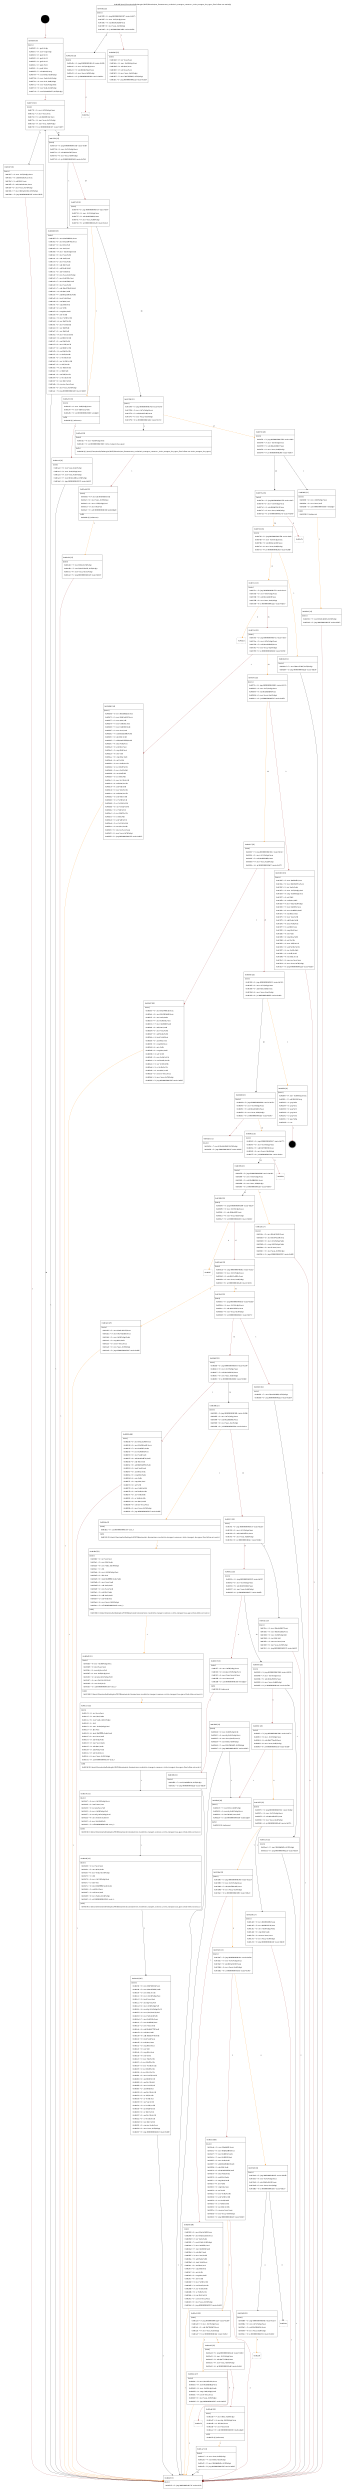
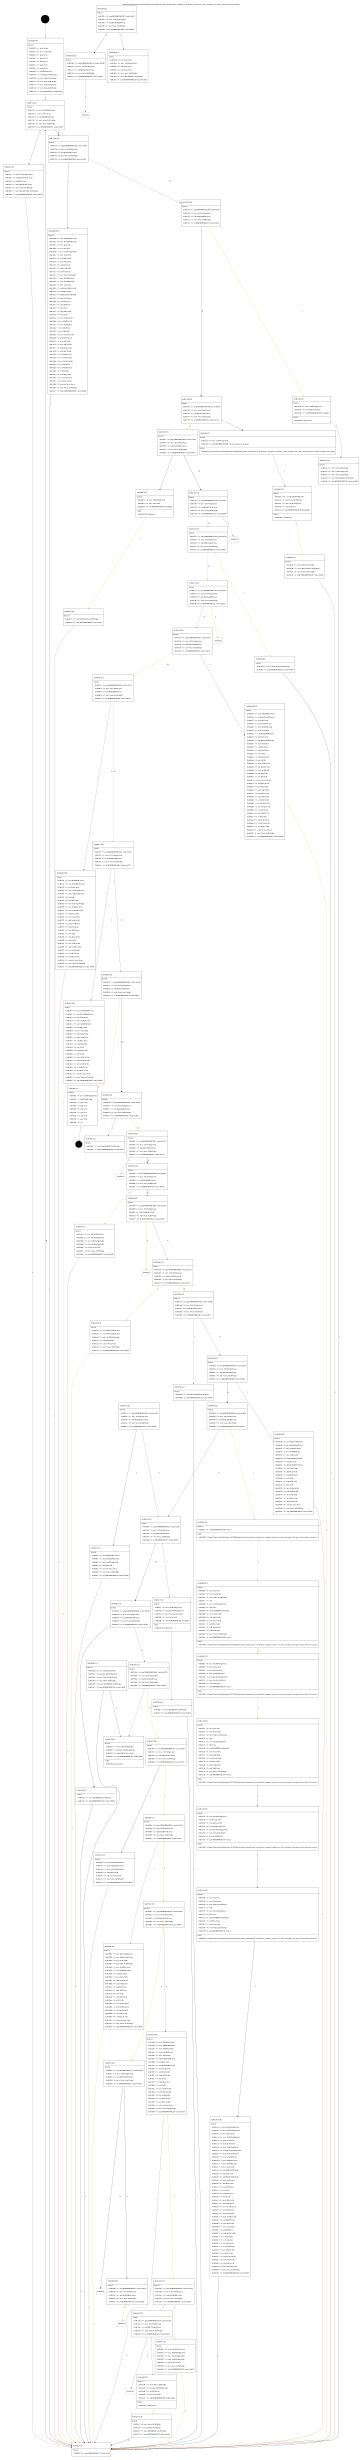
edge "0x4018f8 [25]" -> "0x401911 [25]": now "0x4018f8 [25]" -> "0x40192a [25]"
